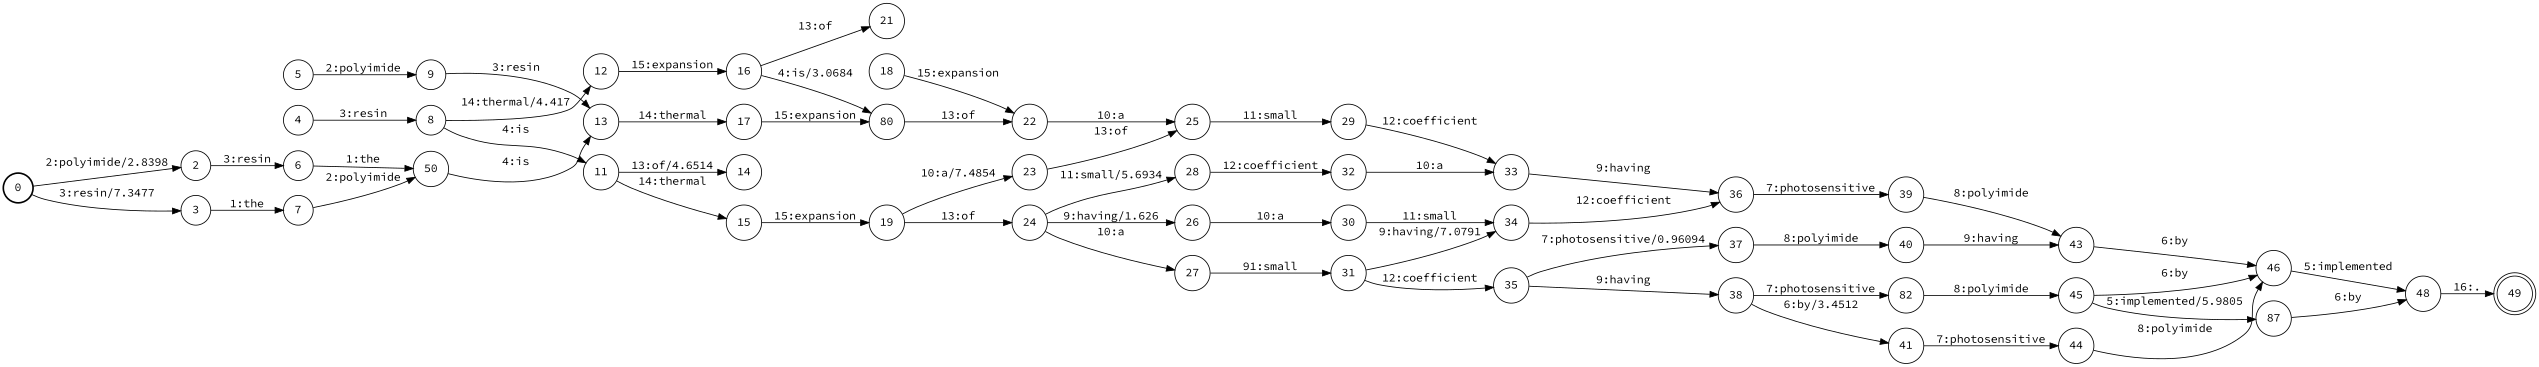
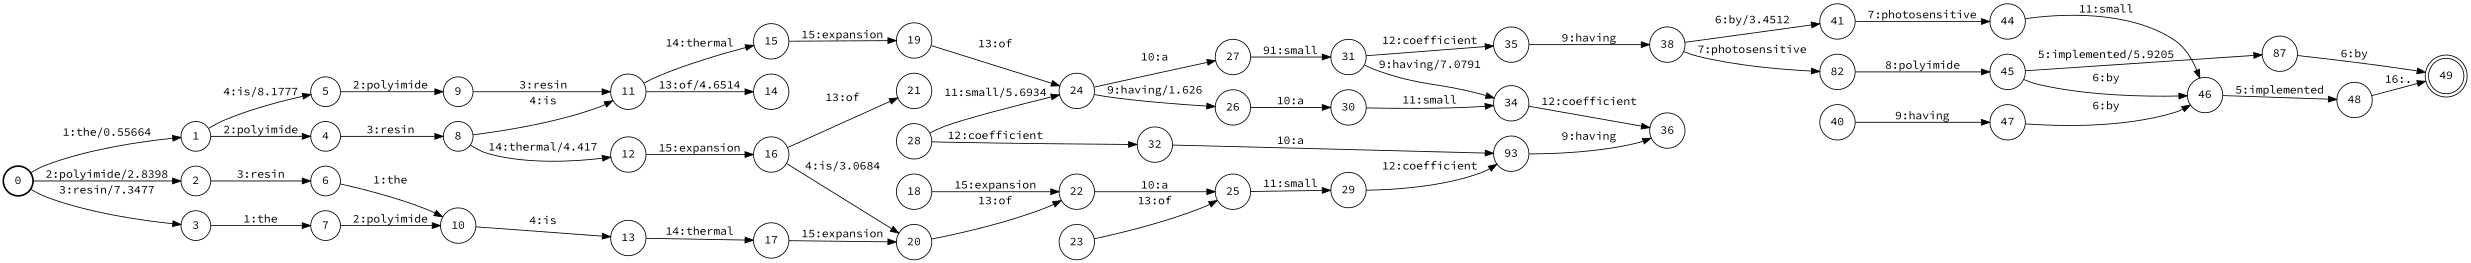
edge "9" -> "13": now "9" -> "11"
node "80": label "80" -> "20"
node "1": added
node "50": label "50" -> "10"
node "33": label "33" -> "93"
edge "19" -> "23": removed, label "10:a/7.4854"
edge "24" -> "28": reversed
node "39": removed
node "37": removed
node "43": label "43" -> "47"
edge "45" -> "87": label "5:implemented/5.9805" -> "5:implemented/5.9205"
edge "87" -> "48": now "87" -> "49"
edge "44" -> "46": label "8:polyimide" -> "11:small"
